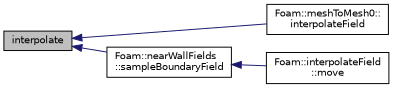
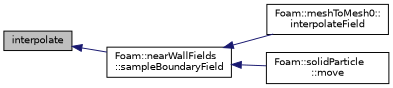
edge "Foam::meshToMesh0:: interpolateField" -> "interpolate": now "Foam::meshToMesh0:: interpolateField" -> "Foam::nearWallFields ::sampleBoundaryField"
node "Foam::interpolateField ::move": label "Foam::interpolateField ::move" -> "Foam::solidParticle ::move"
